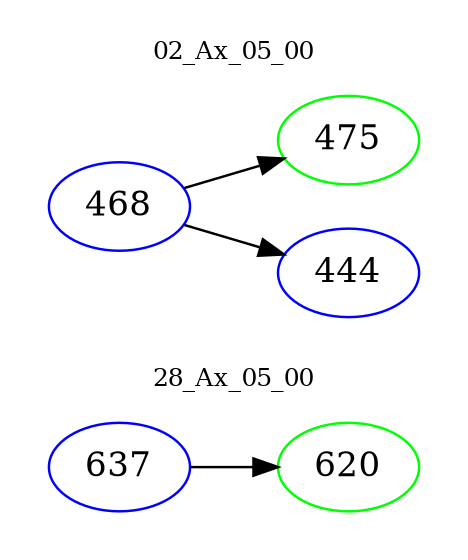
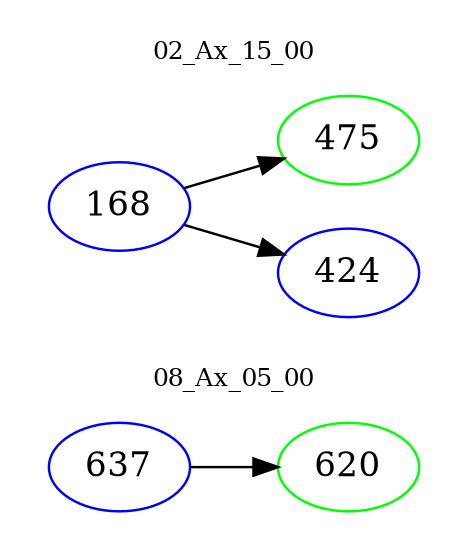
cluster "02_Ax_05_00": label "02_Ax_05_00" -> "02_Ax_15_00"
node "468": label "468" -> "168"
node "444": label "444" -> "424"
cluster "28_Ax_05_00": label "28_Ax_05_00" -> "08_Ax_05_00"
